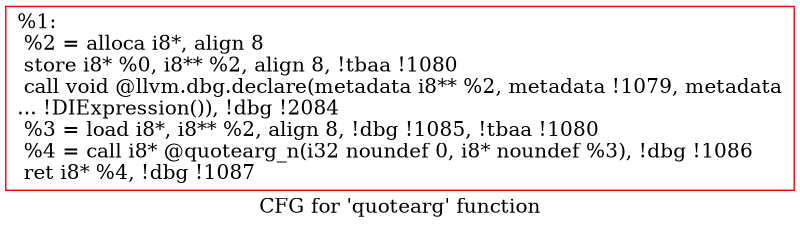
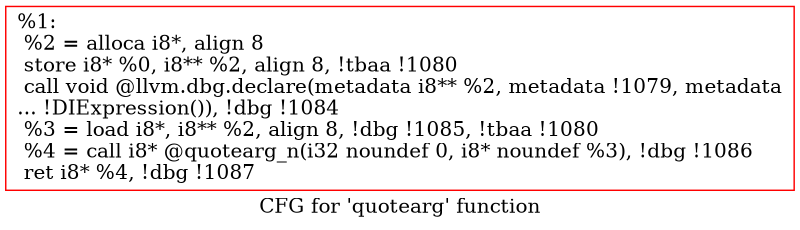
node "%1:": text "... !DIExpression()), !dbg !2084" -> "... !DIExpression()), !dbg !1084"
